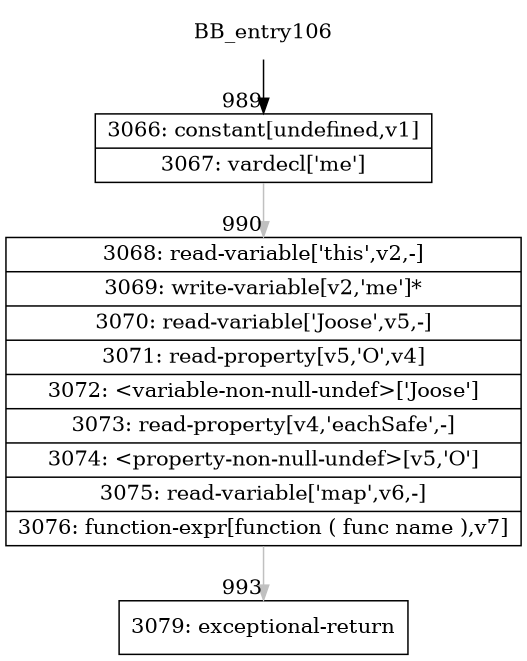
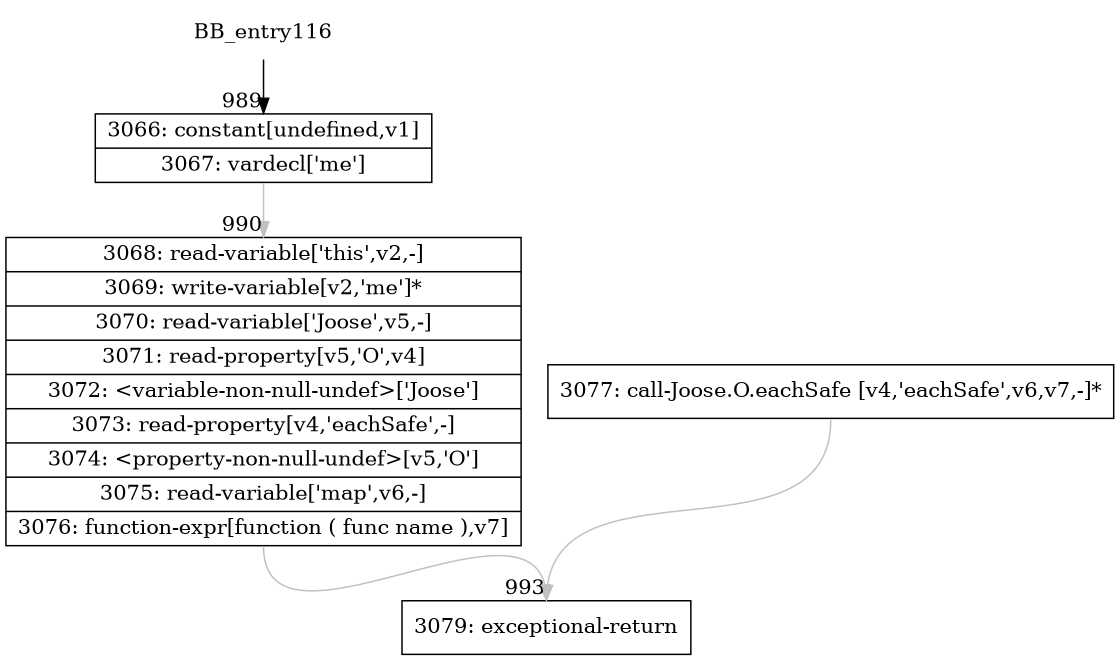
node "BB_entry106": label "BB_entry106" -> "BB_entry116"
node "3077: call-Joose.O.eachSafe [v4,'eachSafe',v6,v7,-]*": added
